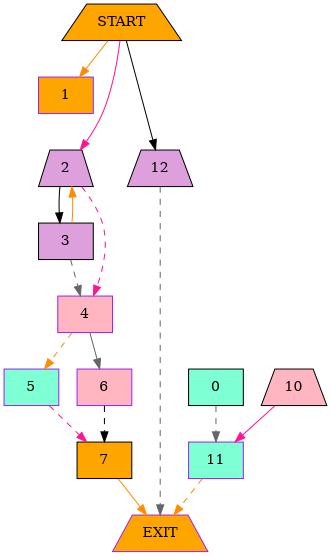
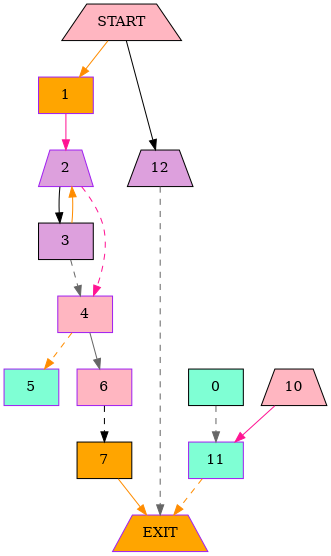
node "START": fillcolor orange -> lightpink
edge "START" -> "2": now "1" -> "2"
node "2": color black -> purple
edge "5" -> "7": removed
